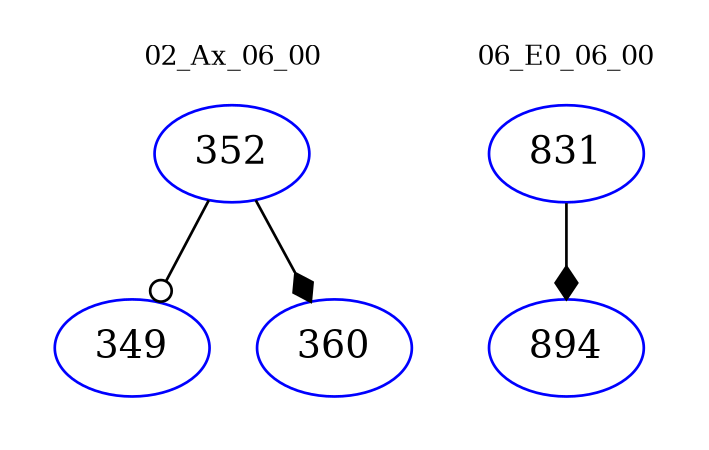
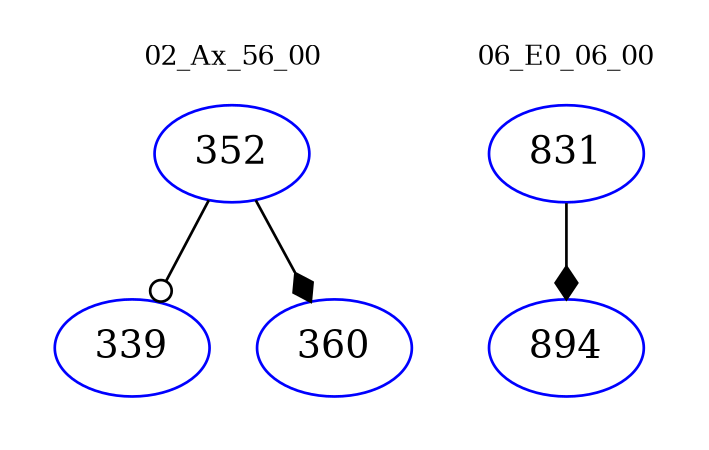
cluster "02_Ax_06_00": label "02_Ax_06_00" -> "02_Ax_56_00"
node "349": label "349" -> "339"
